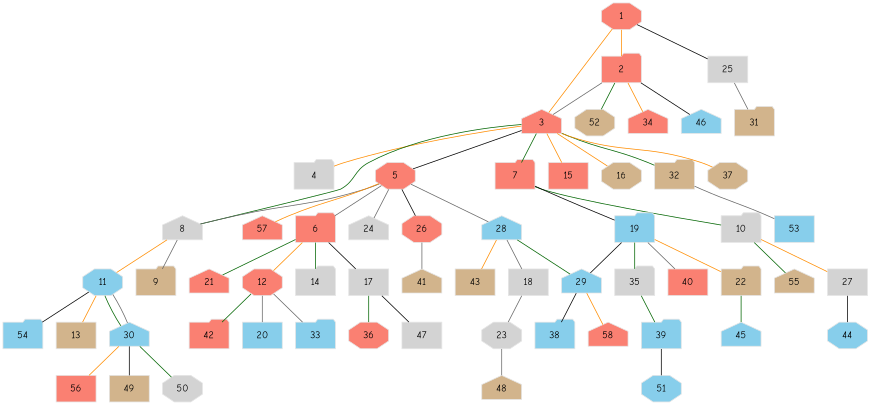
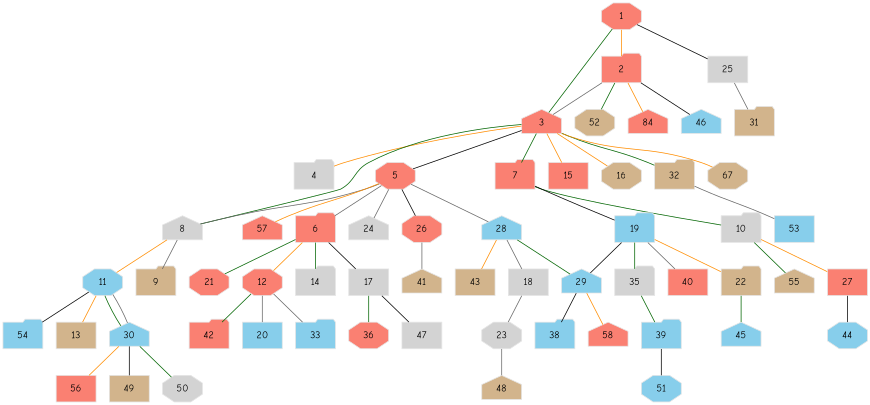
edge "1" -- "3": color darkorange -> darkgreen
node "34": label "34" -> "84"
node "37": label "37" -> "67"
node "21": shape house -> octagon
node "27": fillcolor lightgrey -> salmon
